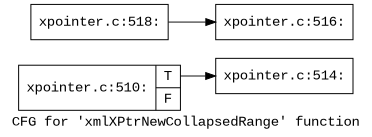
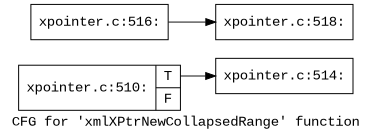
edge "xpointer.c:518:" -> "xpointer.c:516:": reversed
